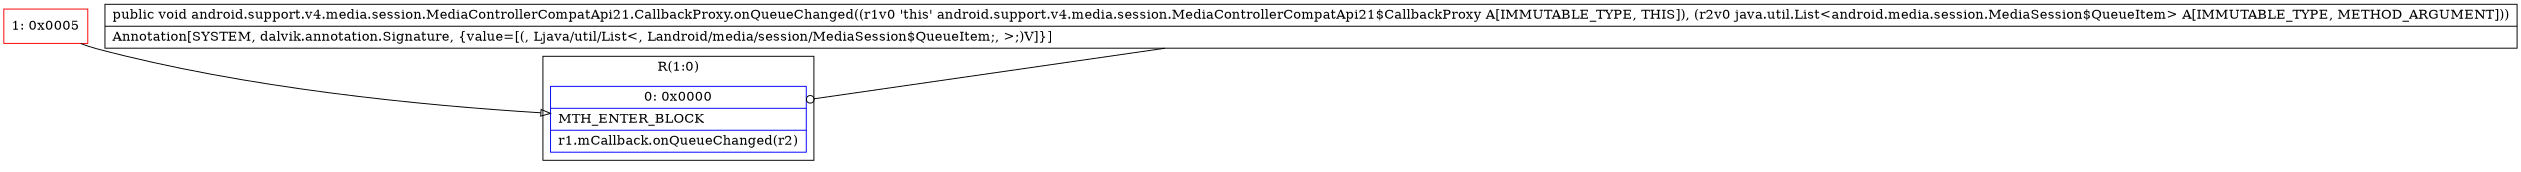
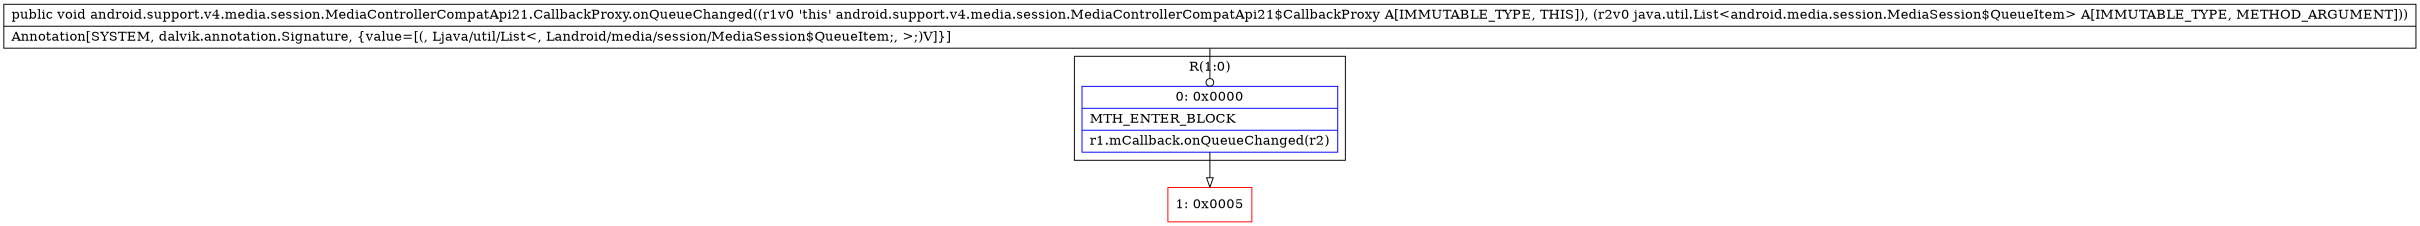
edge "1: 0x0005" -> "0: 0x0000": reversed
